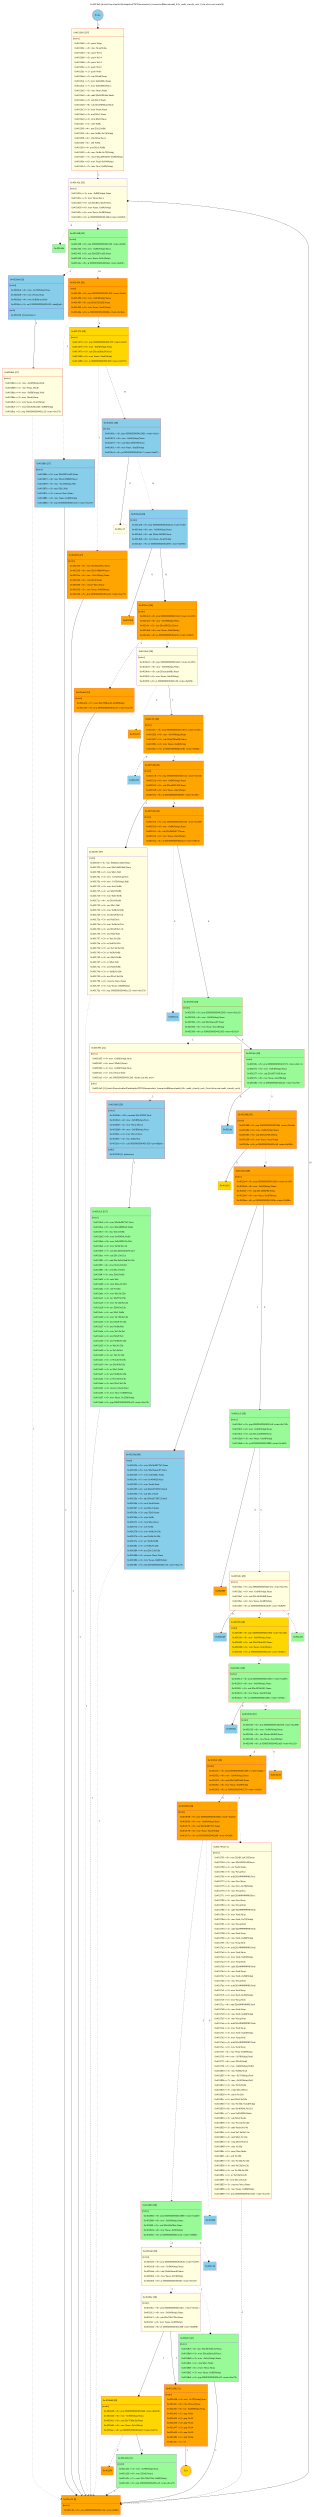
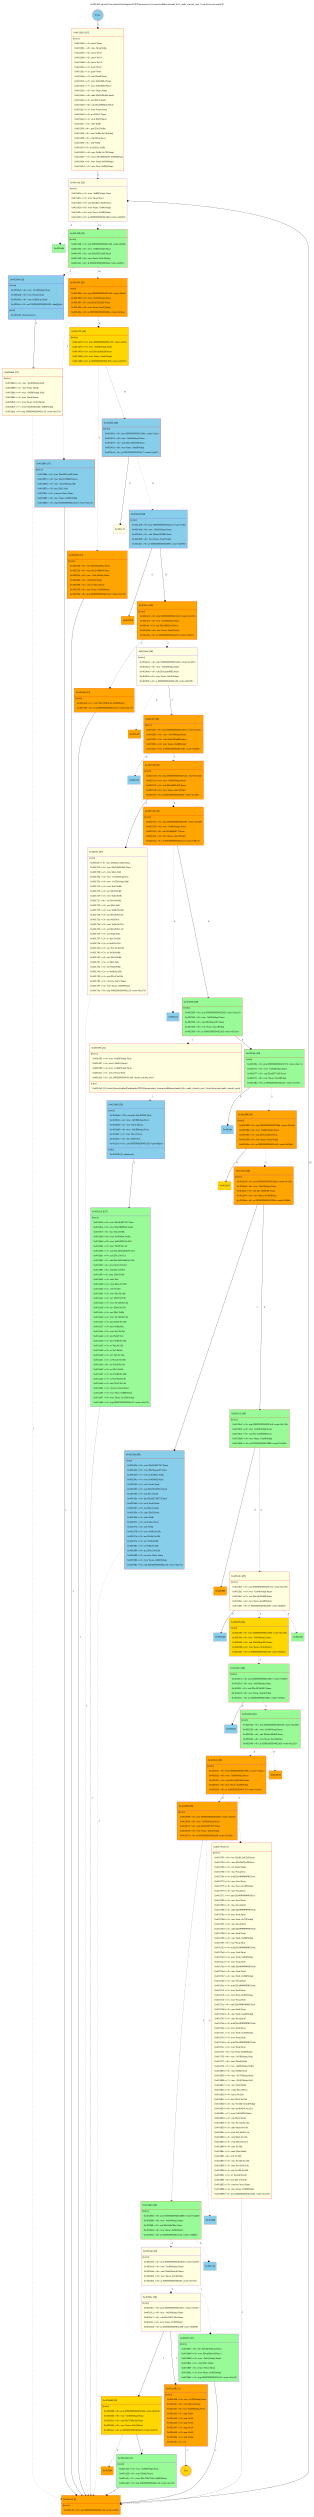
node "0x4019a8 [29]": color red -> purple
